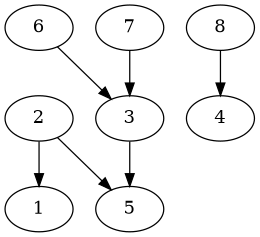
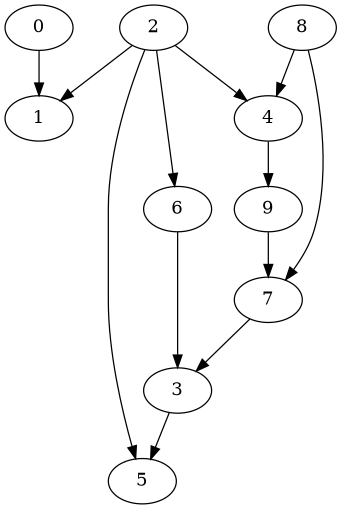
node "0": added
edge "2" -> "4": added
edge "2" -> "6": added
edge "8" -> "7": added
node "9": added
